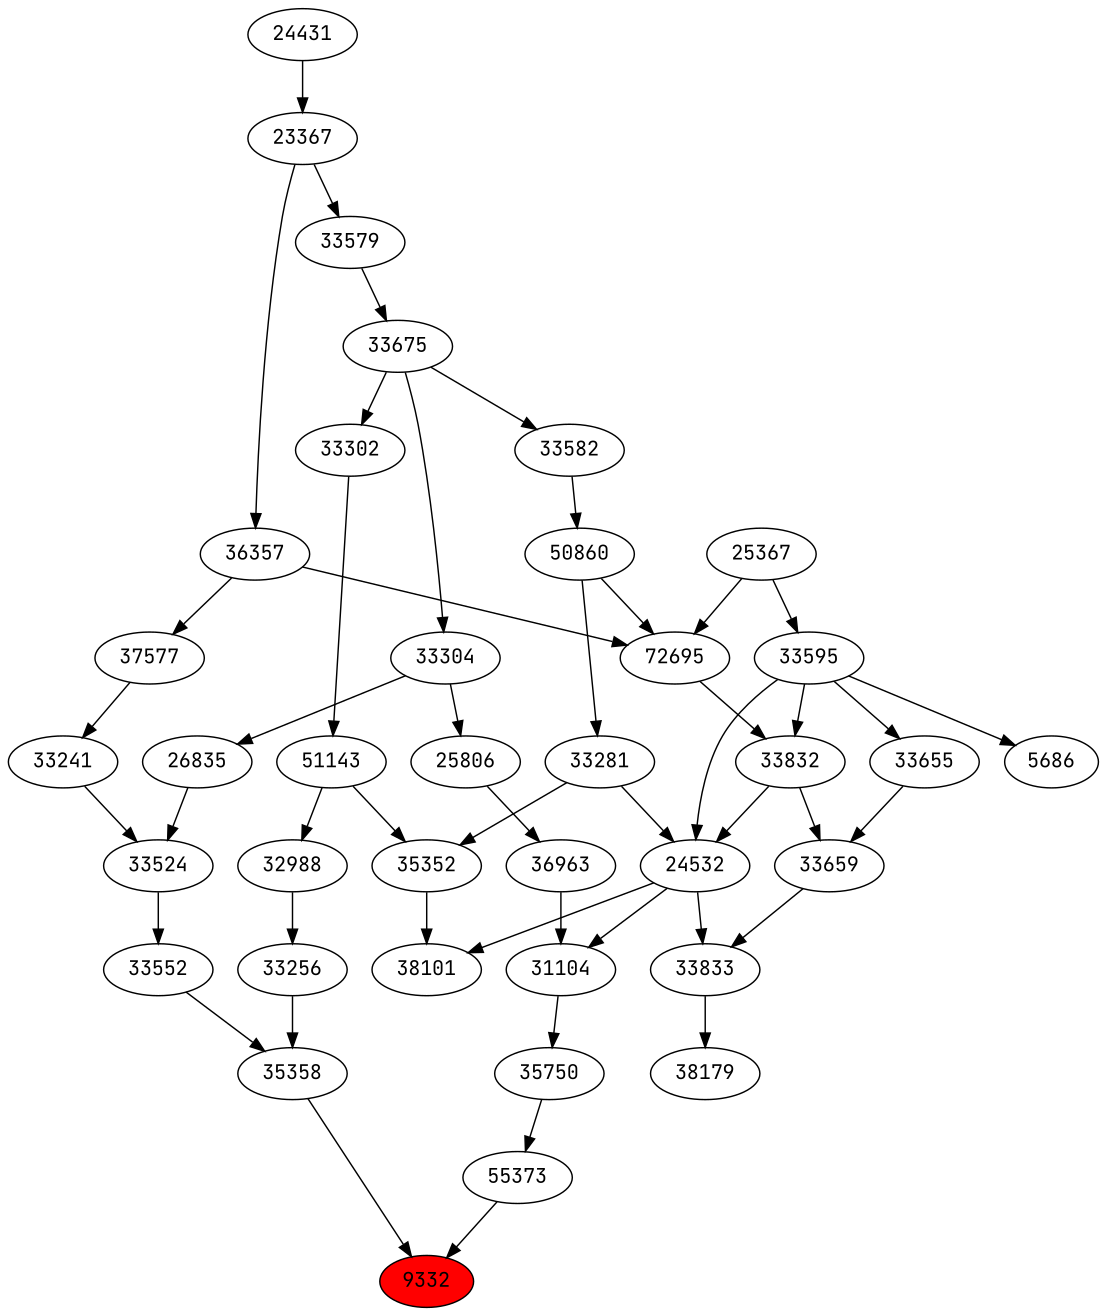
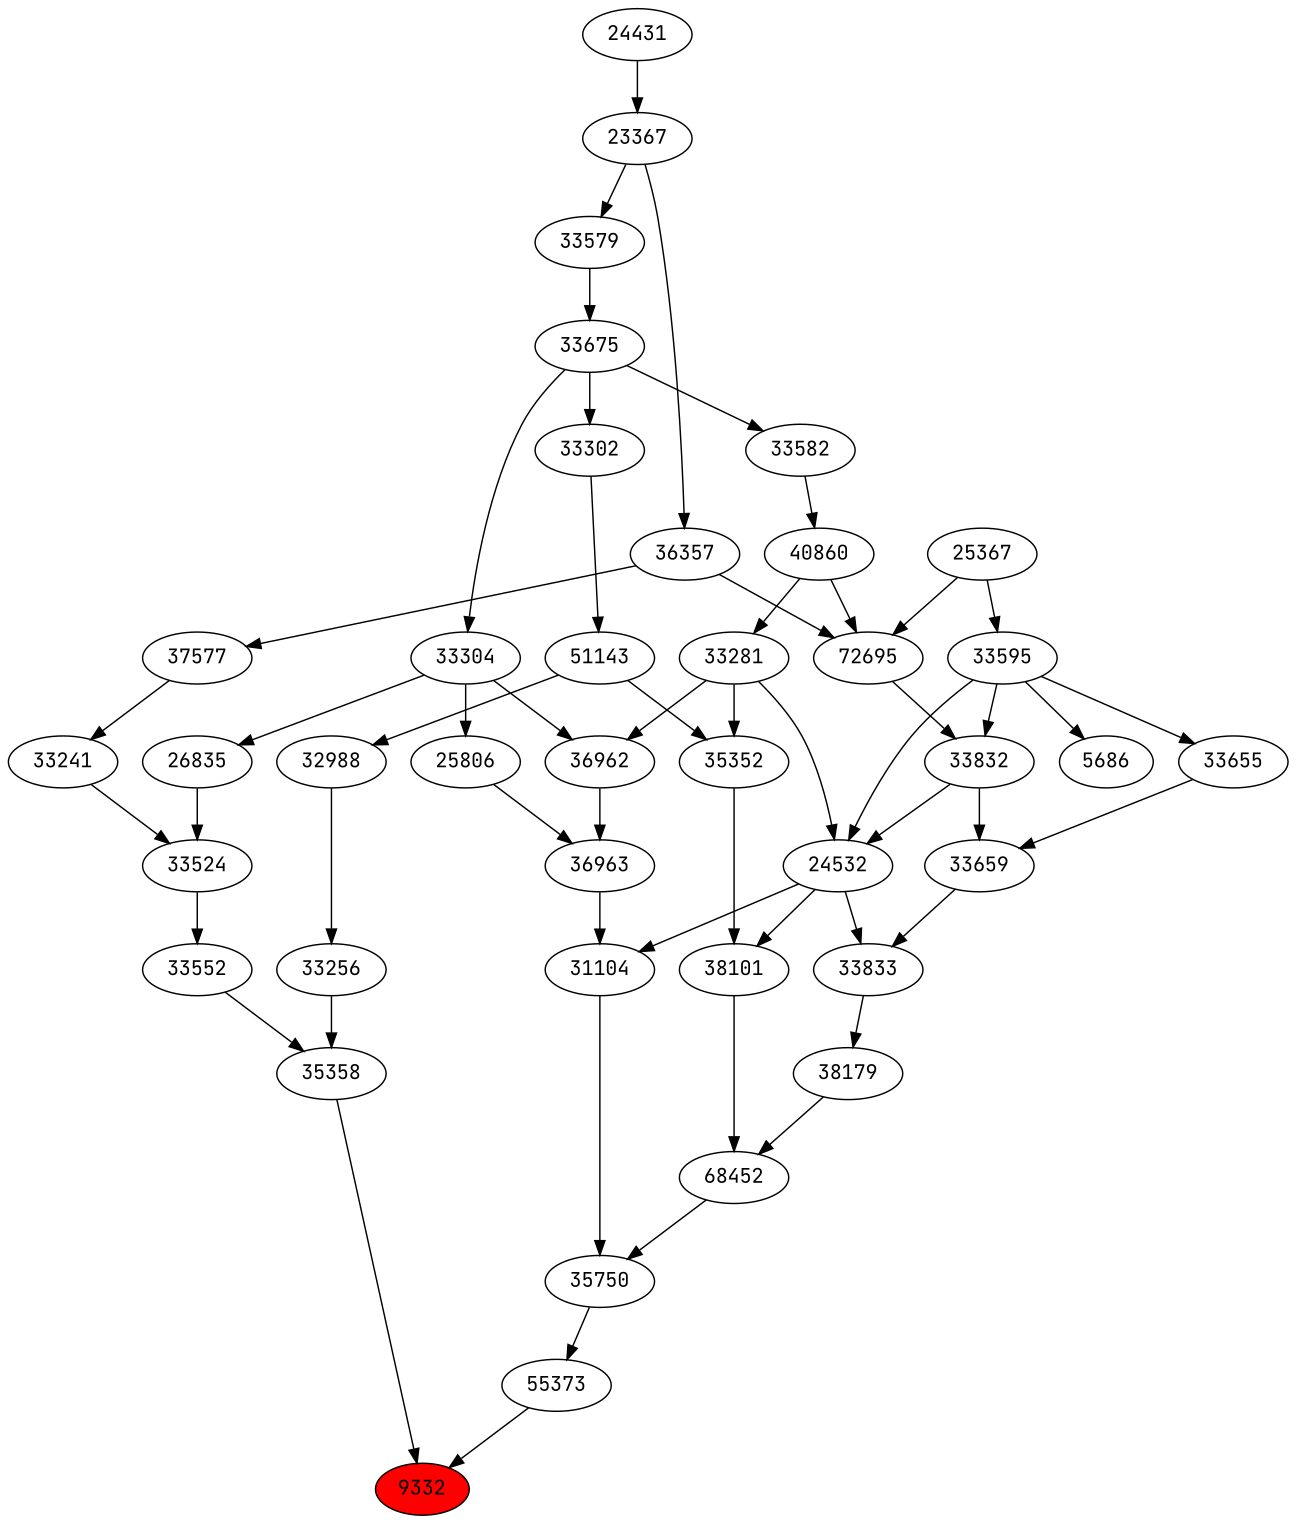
node "50860": label "50860" -> "40860"
node "36962": added
node "68452": added
